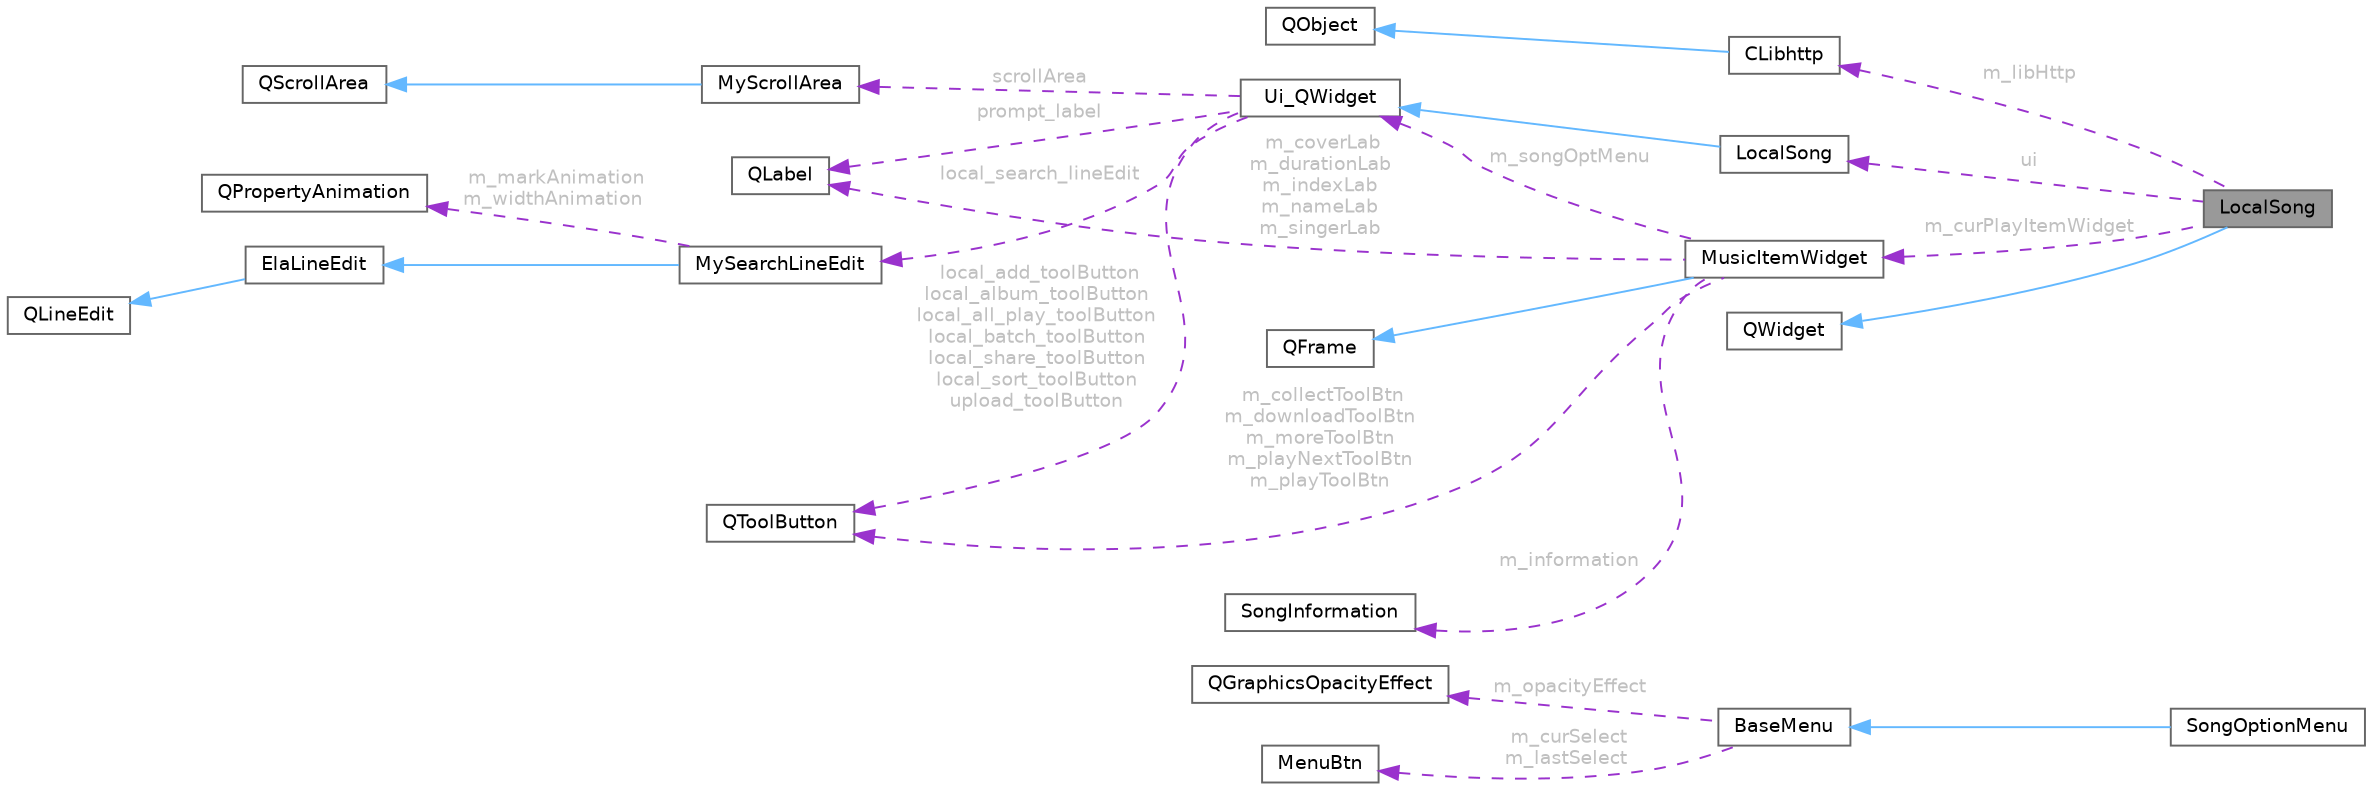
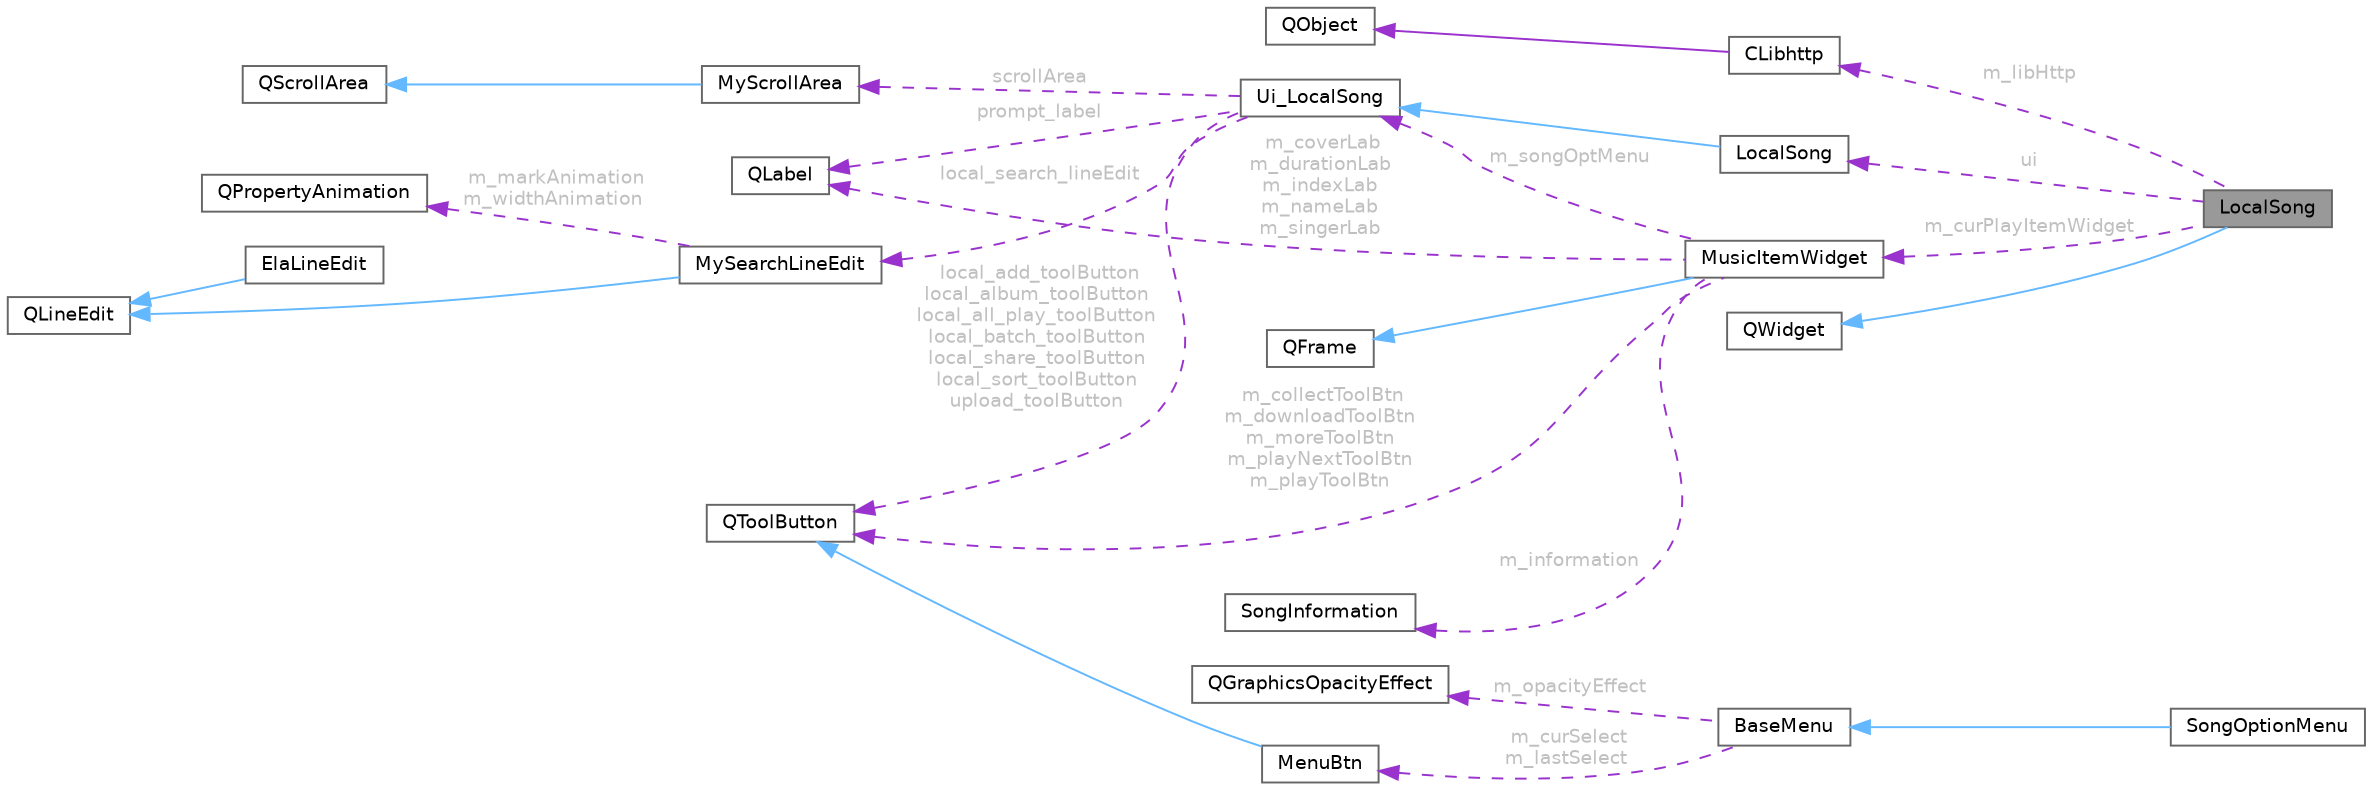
edge "CLibhttp" -> "QObject": color steelblue1 -> darkorchid3
node "Ui_QWidget": label "Ui_QWidget" -> "Ui_LocalSong"
edge "MySearchLineEdit" -> "ElaLineEdit": now "MySearchLineEdit" -> "QLineEdit"
edge "MenuBtn" -> "QToolButton": added
